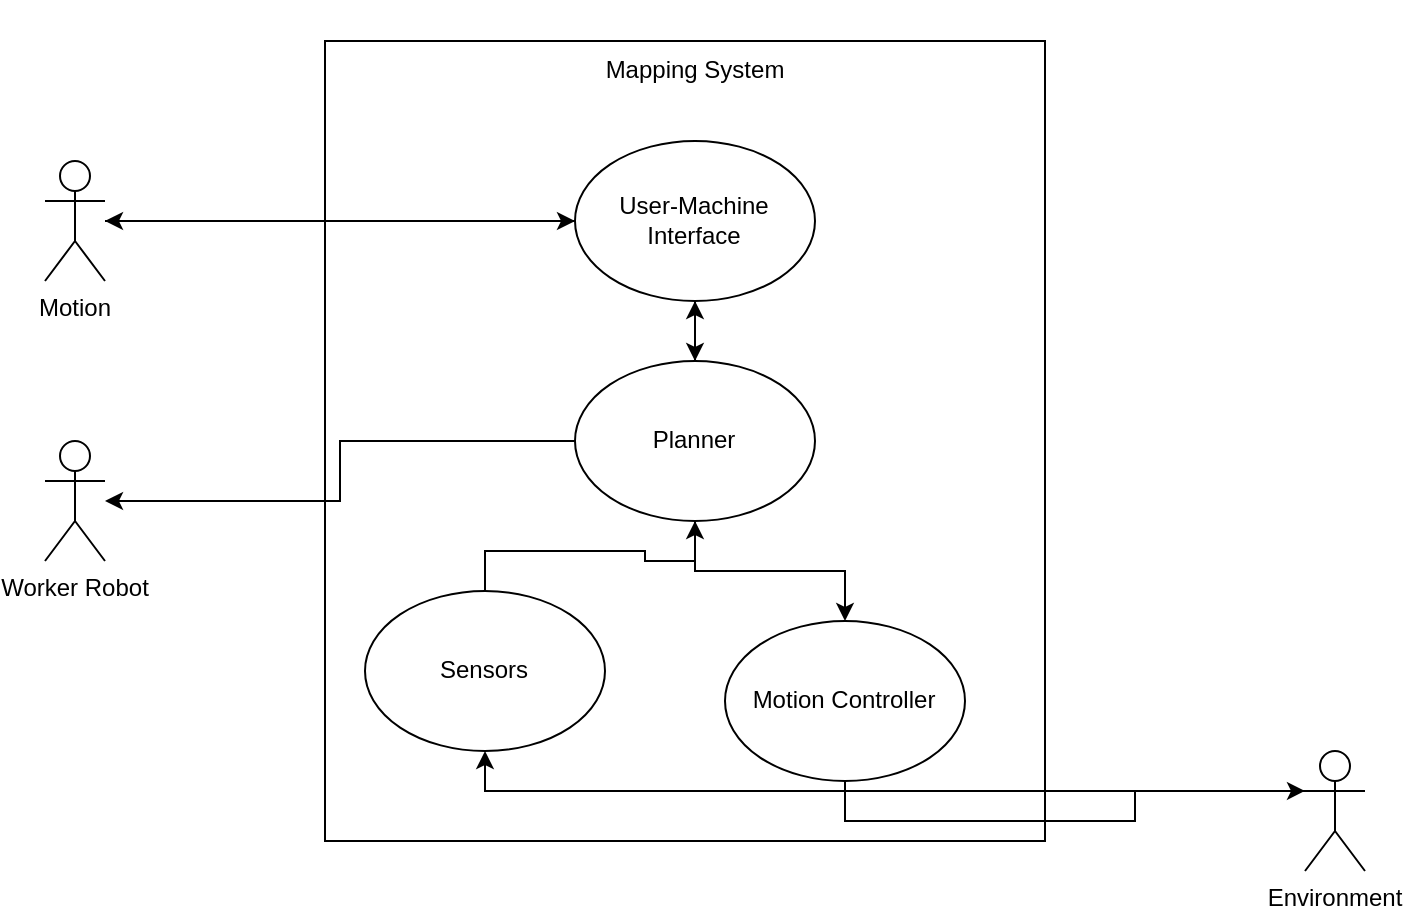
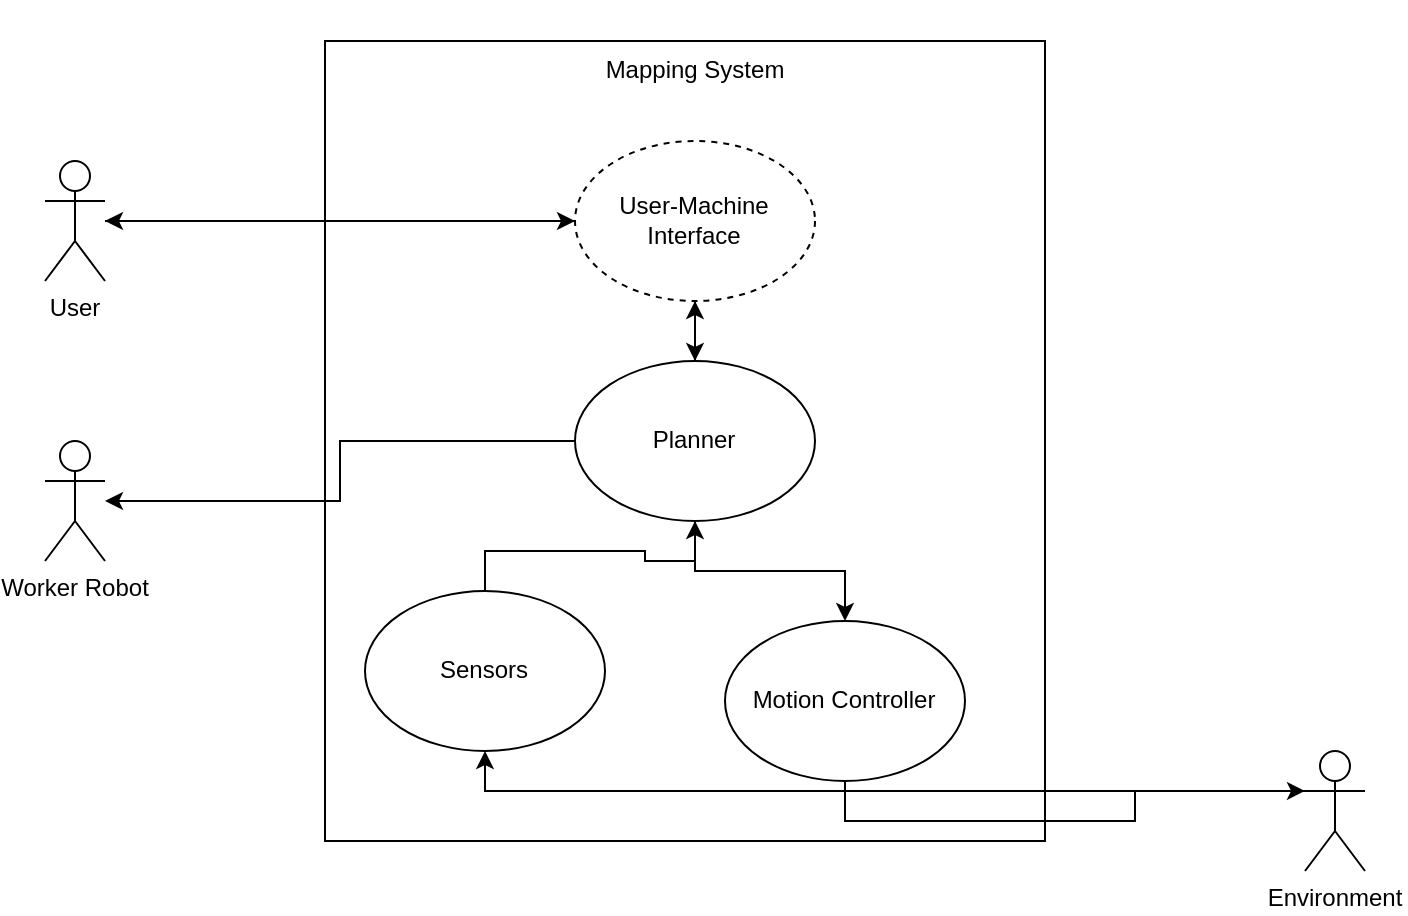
node "User-Machine Interface": style solid -> dashed
node "Motion": label "Motion" -> "User"
